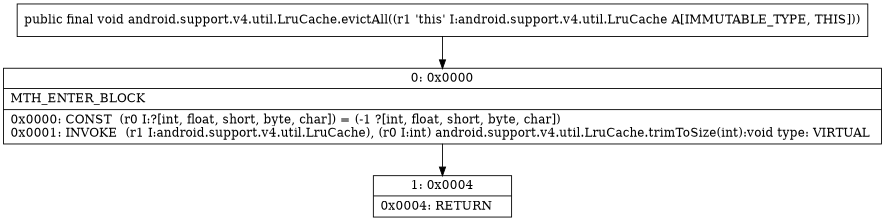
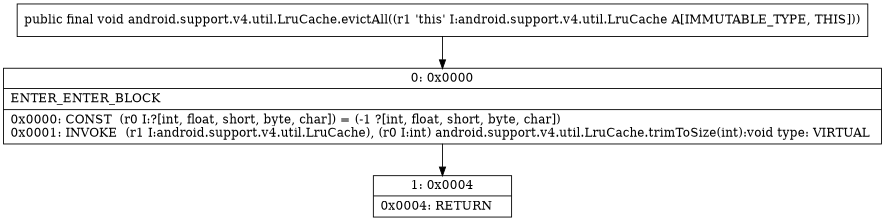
node "0: 0x0000": text "MTH_ENTER_BLOCK" -> "ENTER_ENTER_BLOCK"
